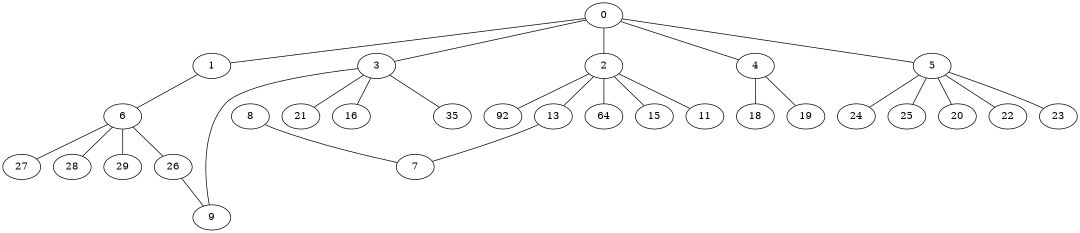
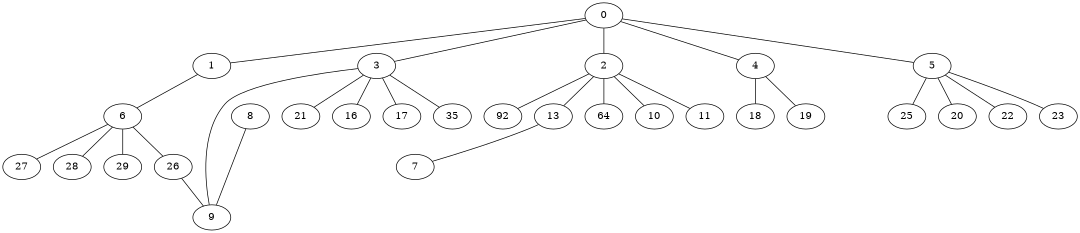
node "17": added
node "15": label "15" -> "10"
node "24": removed
edge "8" -- "7": now "8" -- "9"
